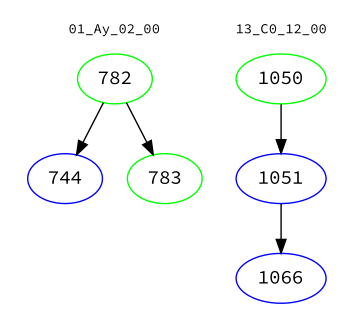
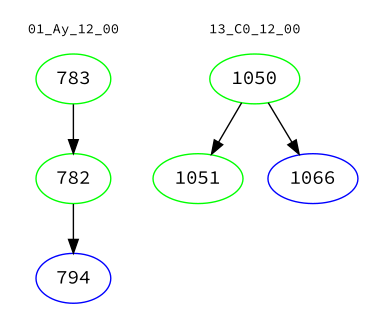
cluster "01_Ay_02_00": label "01_Ay_02_00" -> "01_Ay_12_00"
edge "782" -> "783": reversed
node "744": label "744" -> "794"
node "1051": color blue -> green
edge "1051" -> "1066": now "1050" -> "1066"
